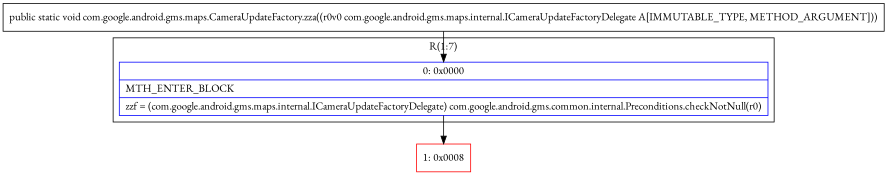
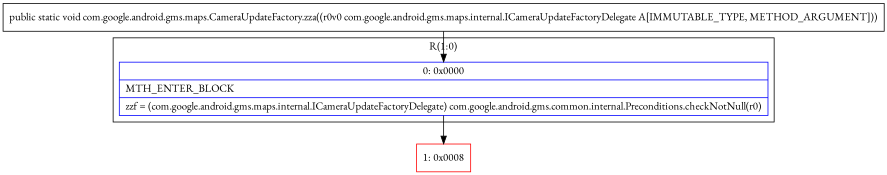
cluster "R(1:7)": label "R(1:7)" -> "R(1:0)"
